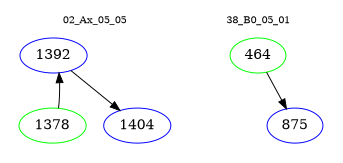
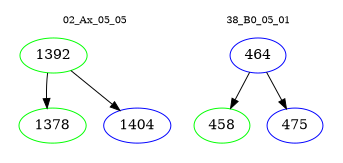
node "1392": color blue -> green
node "464": color green -> blue
edge "1378" -> "1392": reversed
node "458": added
node "875": label "875" -> "475"
